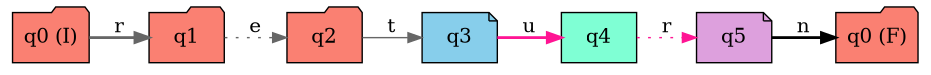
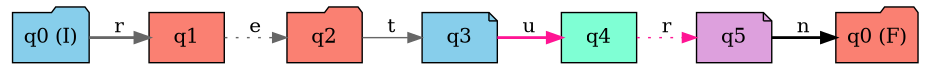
node "q0 (I)": fillcolor salmon -> skyblue
node "q1": shape folder -> box
